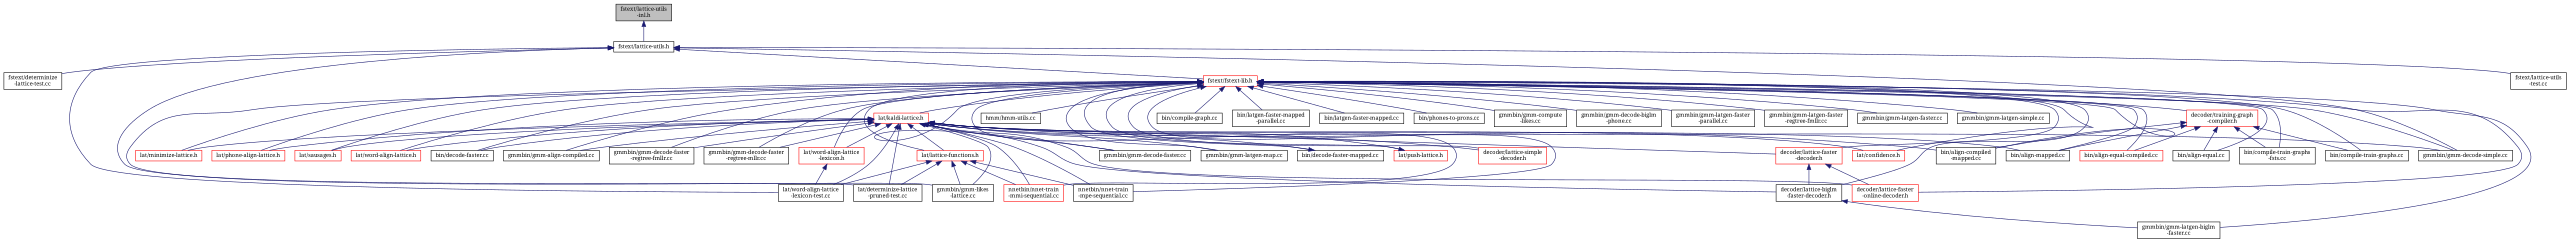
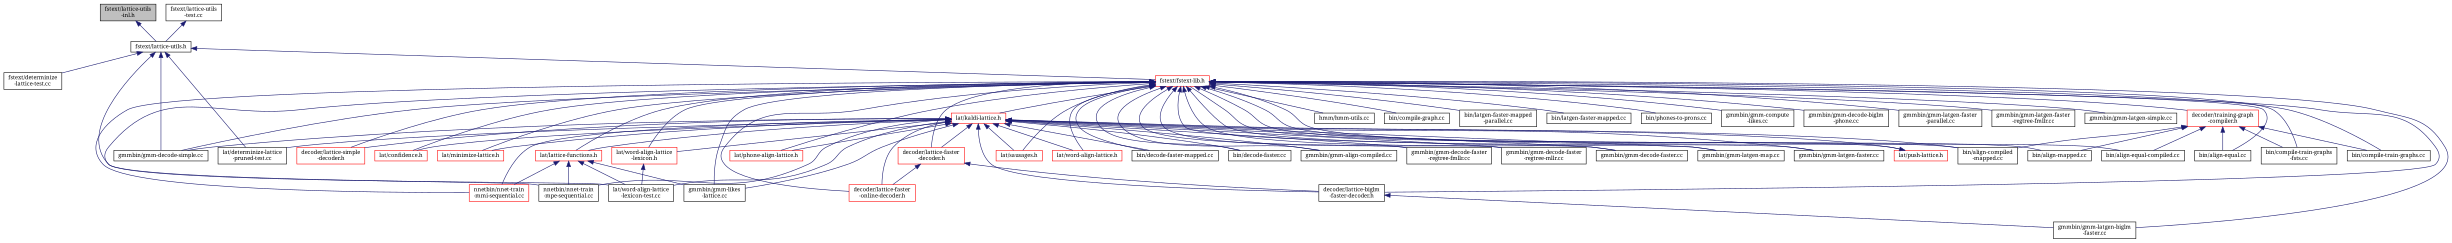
edge "fstext/lattice-utils -test.cc" -> "fstext/lattice-utils.h": reversed
edge "fstext/fstext-lib.h" -> "bin/decode-faster-mapped.cc": reversed
edge "bin/align-mapped.cc" -> "lat/kaldi-lattice.h": now "gmmbin/gmm-latgen-faster.cc" -> "lat/kaldi-lattice.h"
node "bin/align-equal-compiled.cc": color red -> black
edge "lat/determinize-lattice -pruned-test.cc" -> "lat/lattice-functions.h": removed
